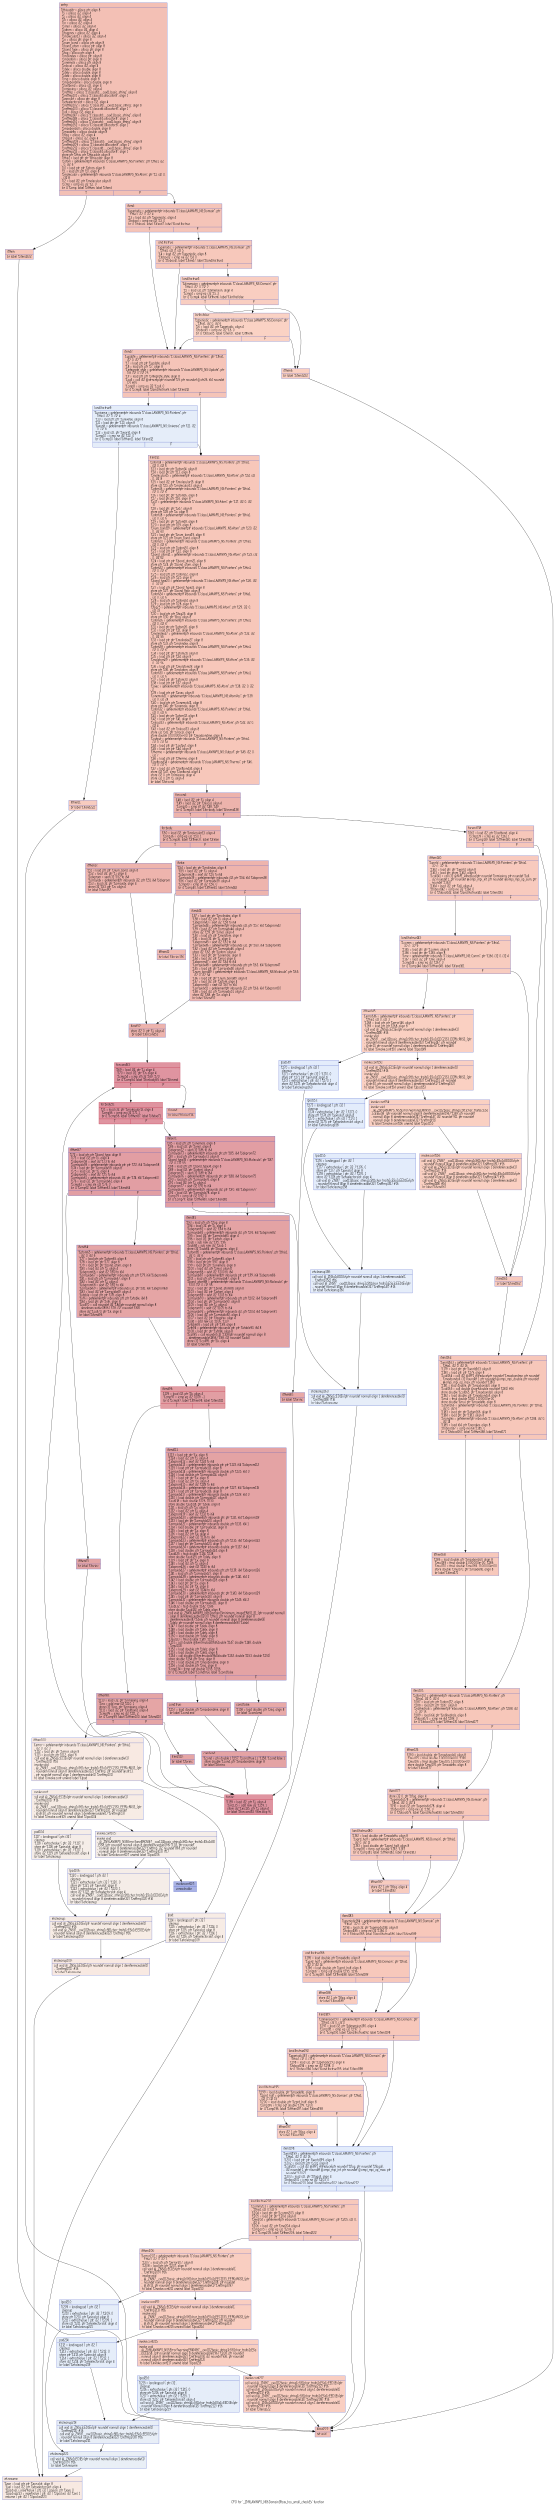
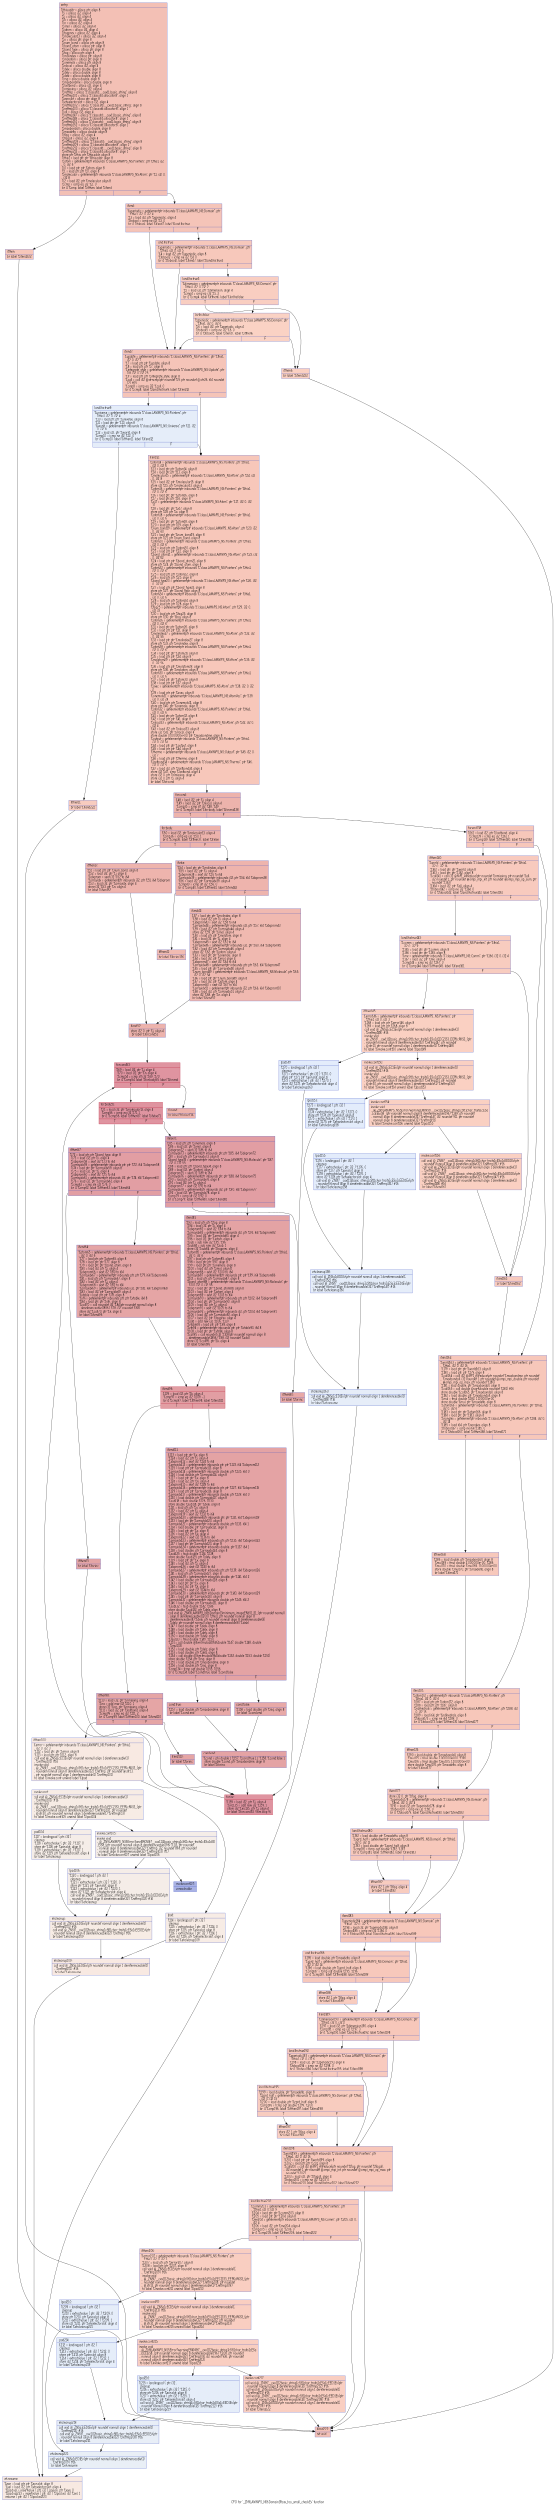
node "if.then140:": text "%163 = load ptr, atom %162, align 8" -> "%163 = load ptr, ptr %162, align 8"
node "if.end198:": fillcolor #bfd3f670 -> #ec7f6370
